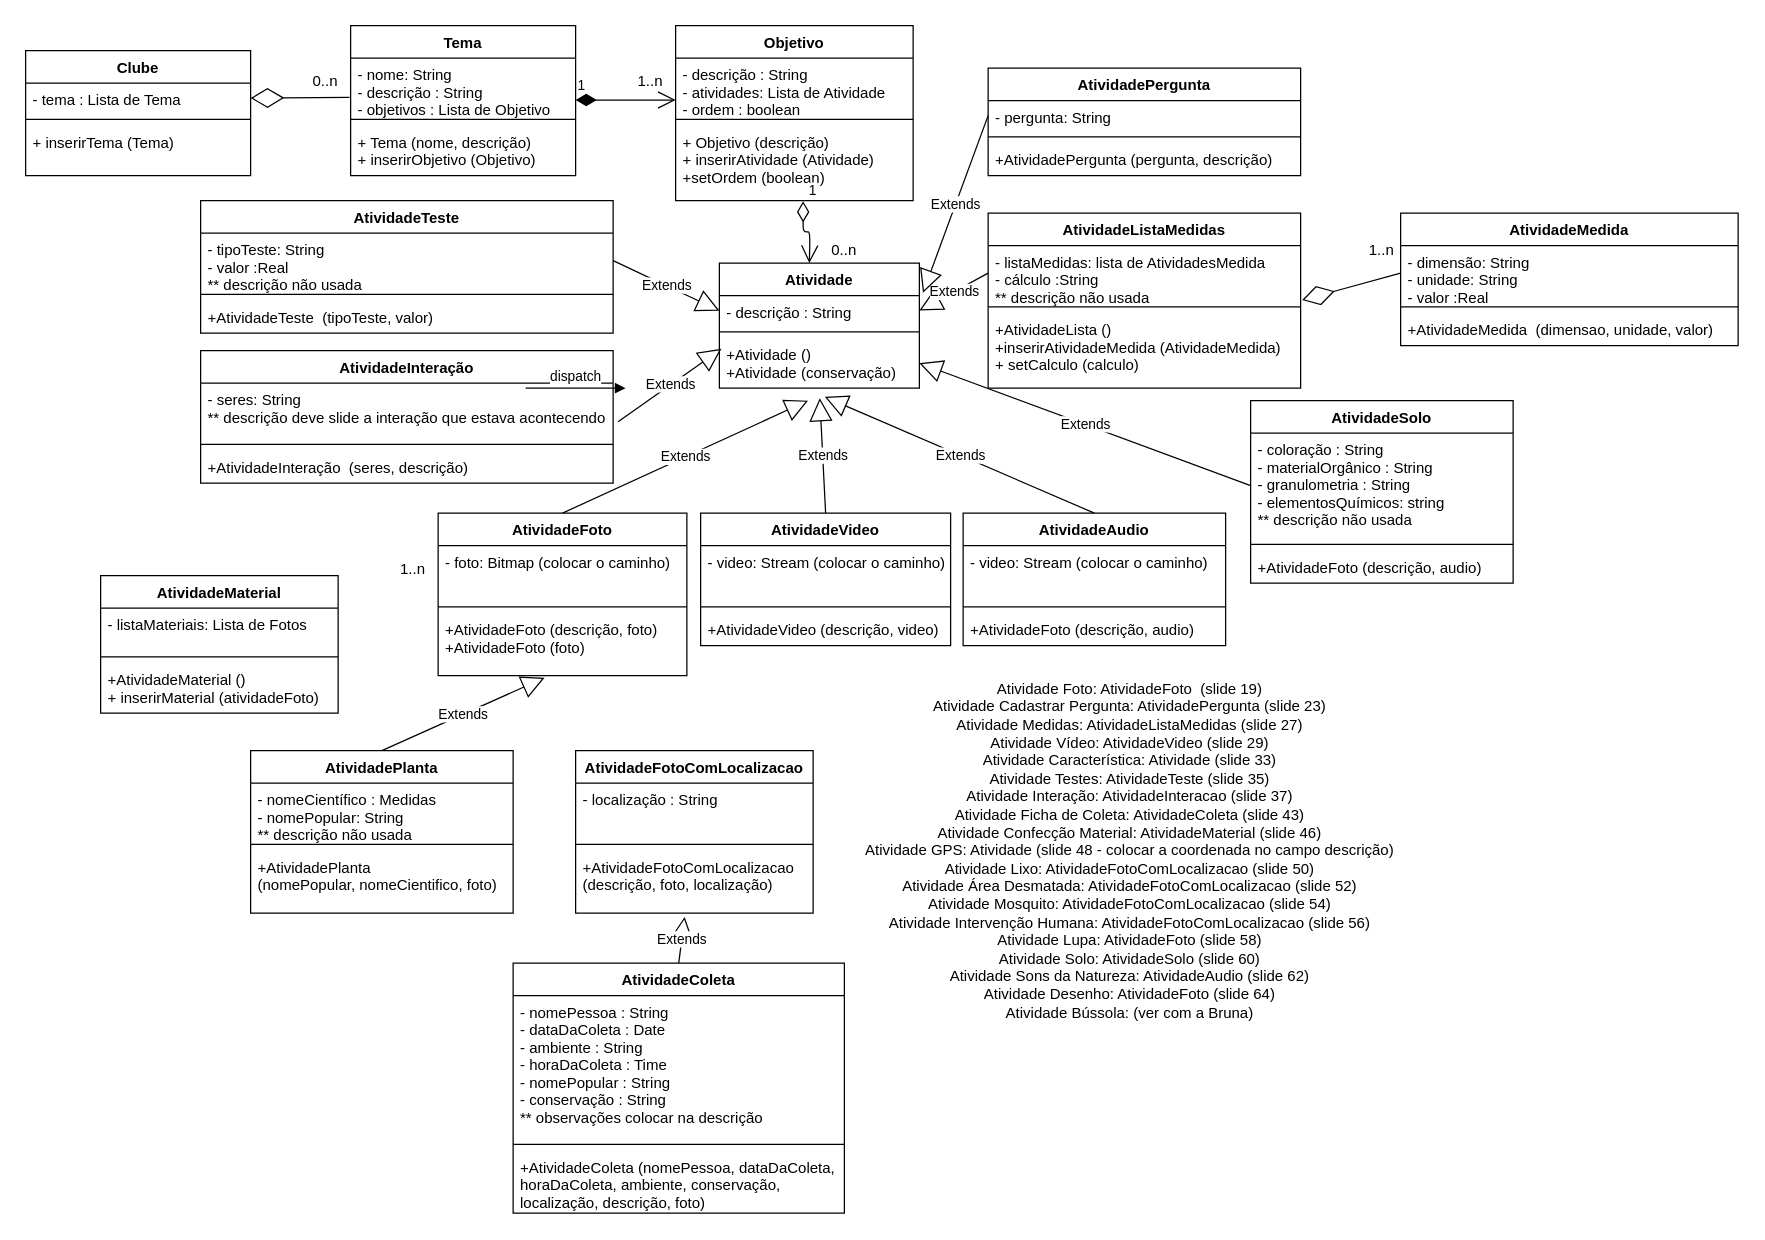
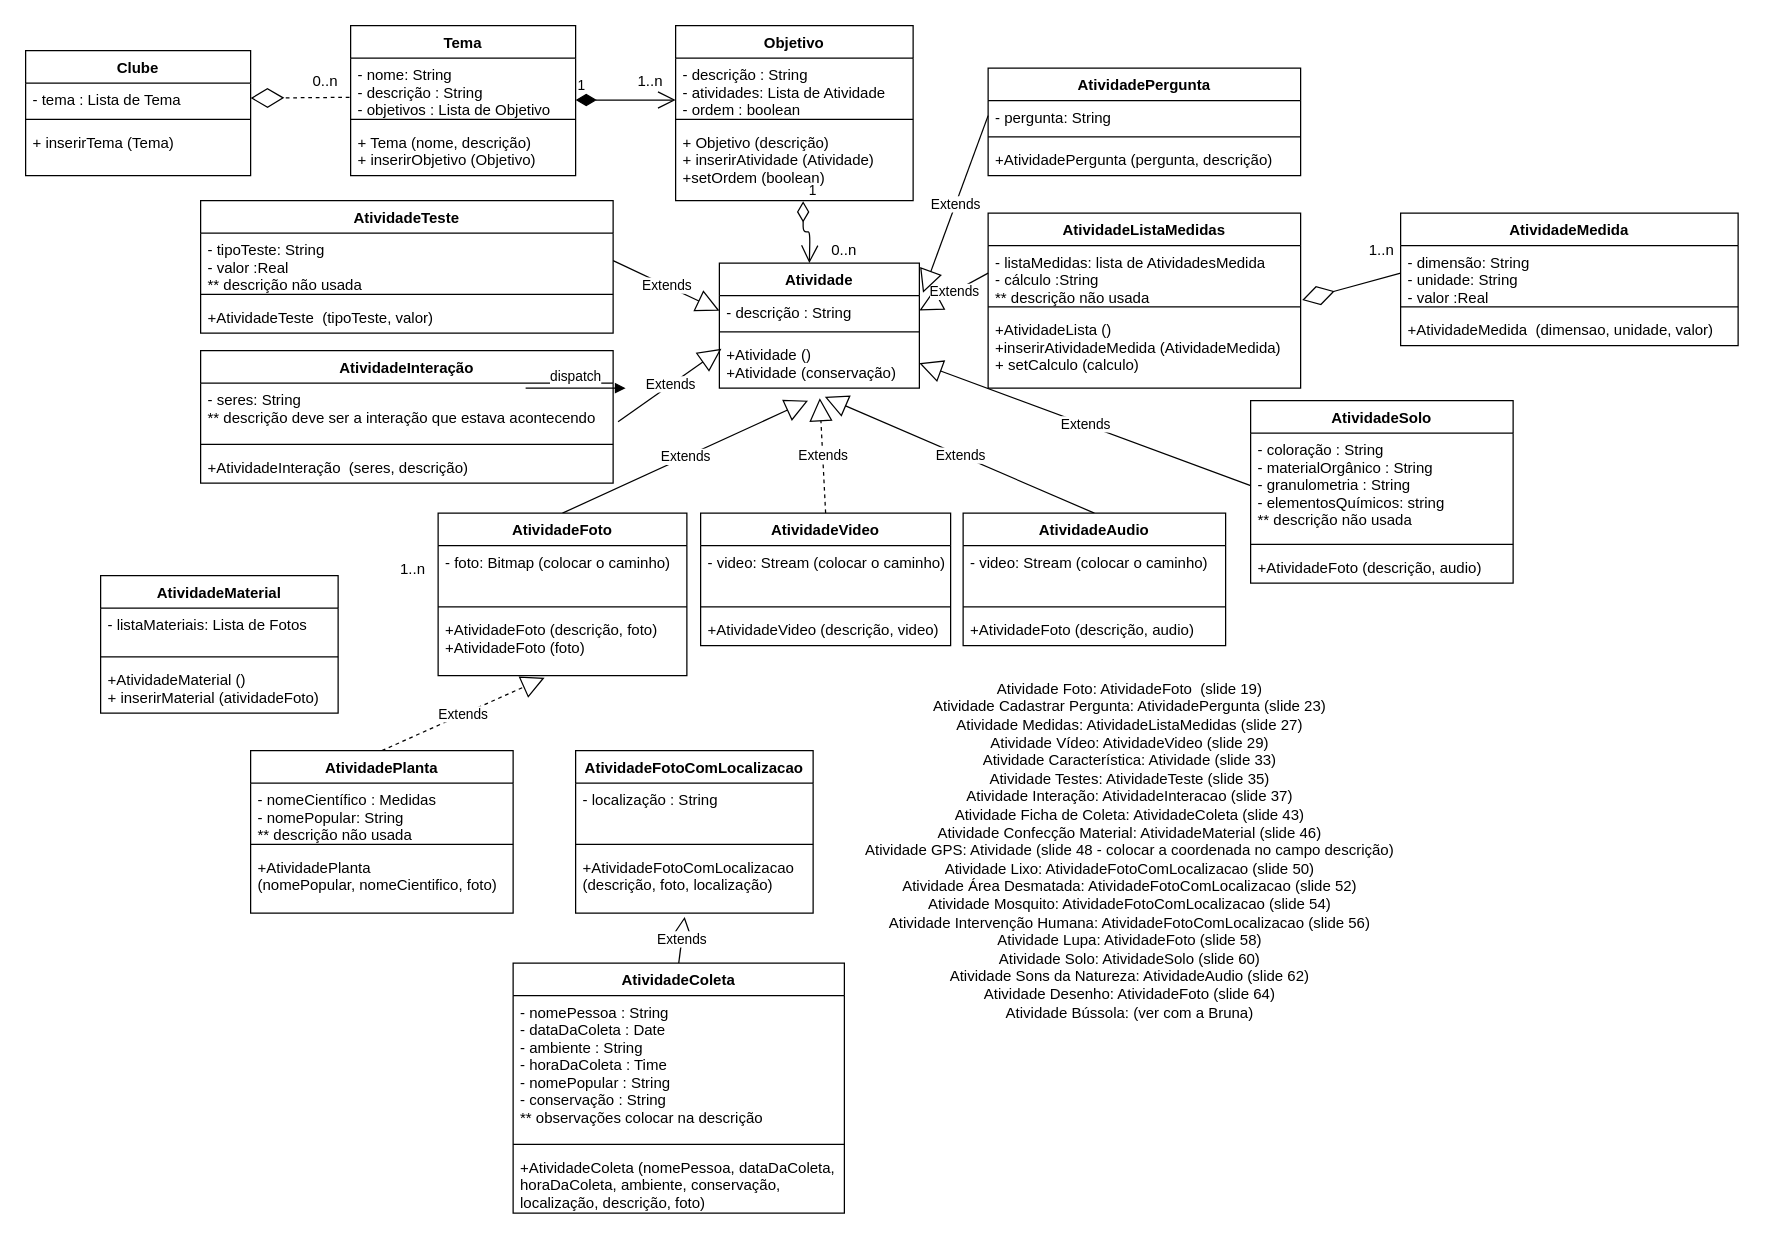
edge "- nome: String - descrição : String - objetivos : Lista de Objetivo" -> "- tema : Lista de Tema": style solid -> dashed
node "- seres: String ** descrição deve slide a interação que estava acontecendo": label "- seres: String ** descrição deve slide a interação que estava acontecendo" -> "- seres: String ** descrição deve ser a interação que estava acontecendo"
edge "AtividadeVideo" -> "+Atividade () +Atividade (conservação)": style solid -> dashed
edge "AtividadePlanta" -> "+AtividadeFoto (descrição, foto) +AtividadeFoto (foto)": style solid -> dashed
